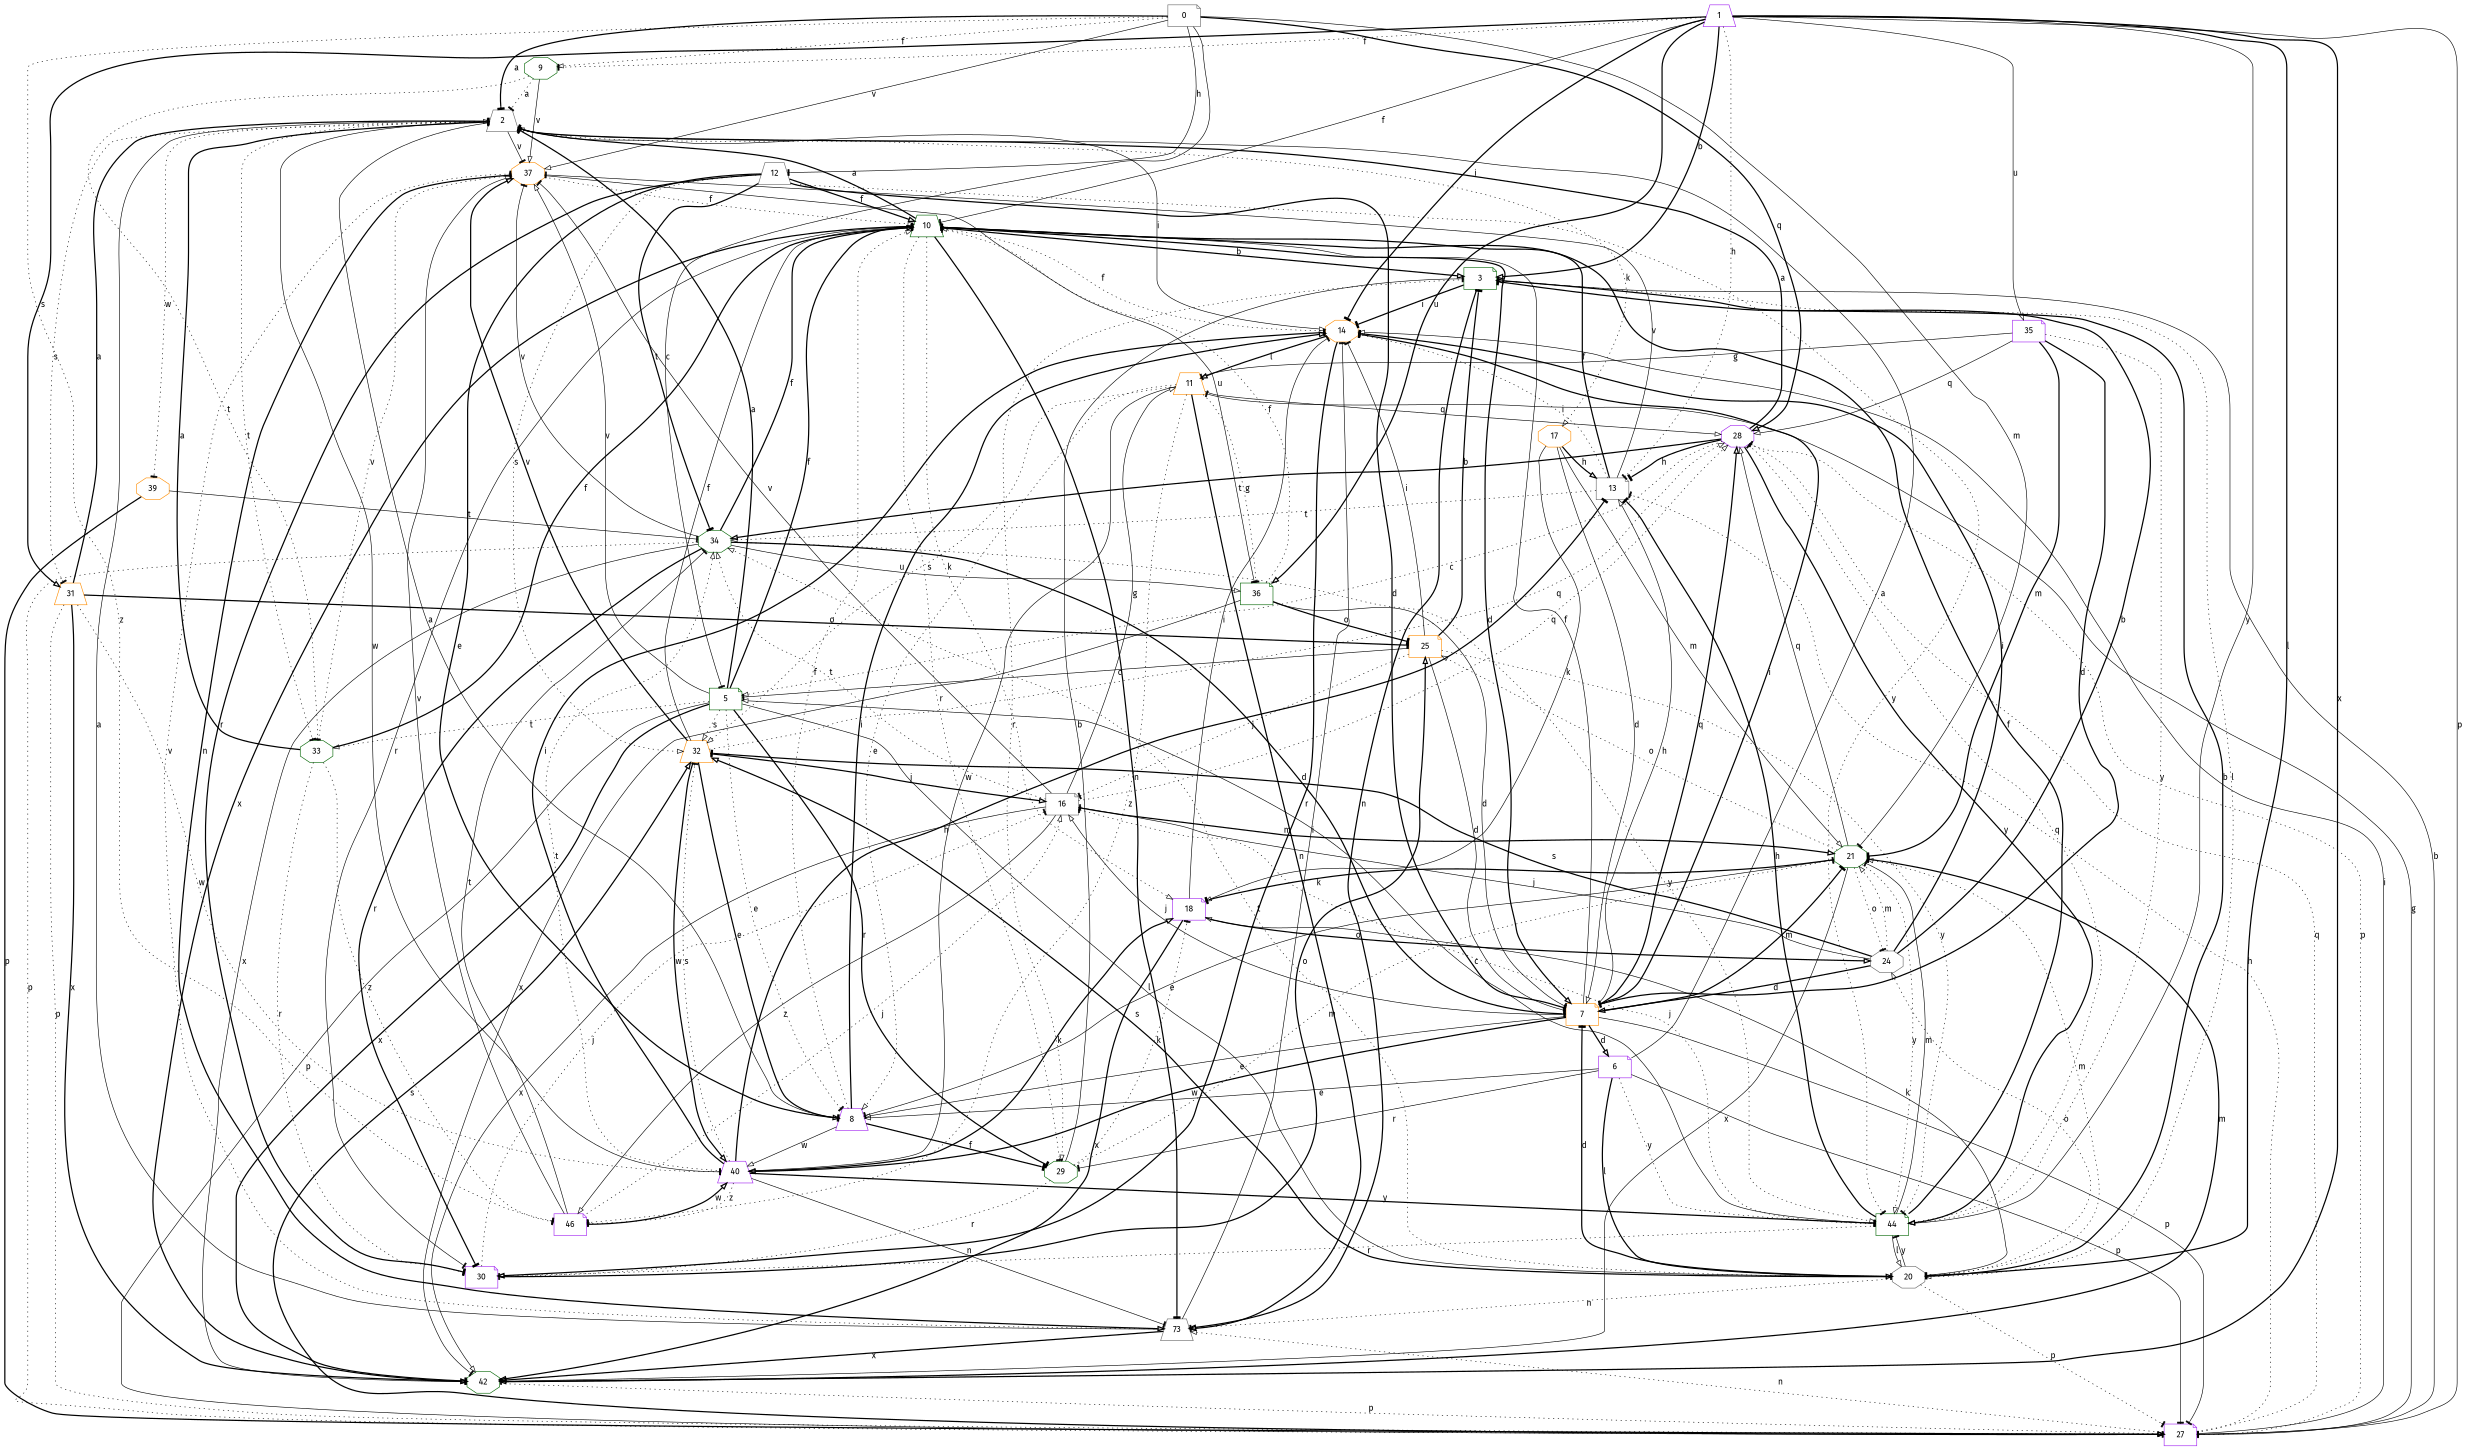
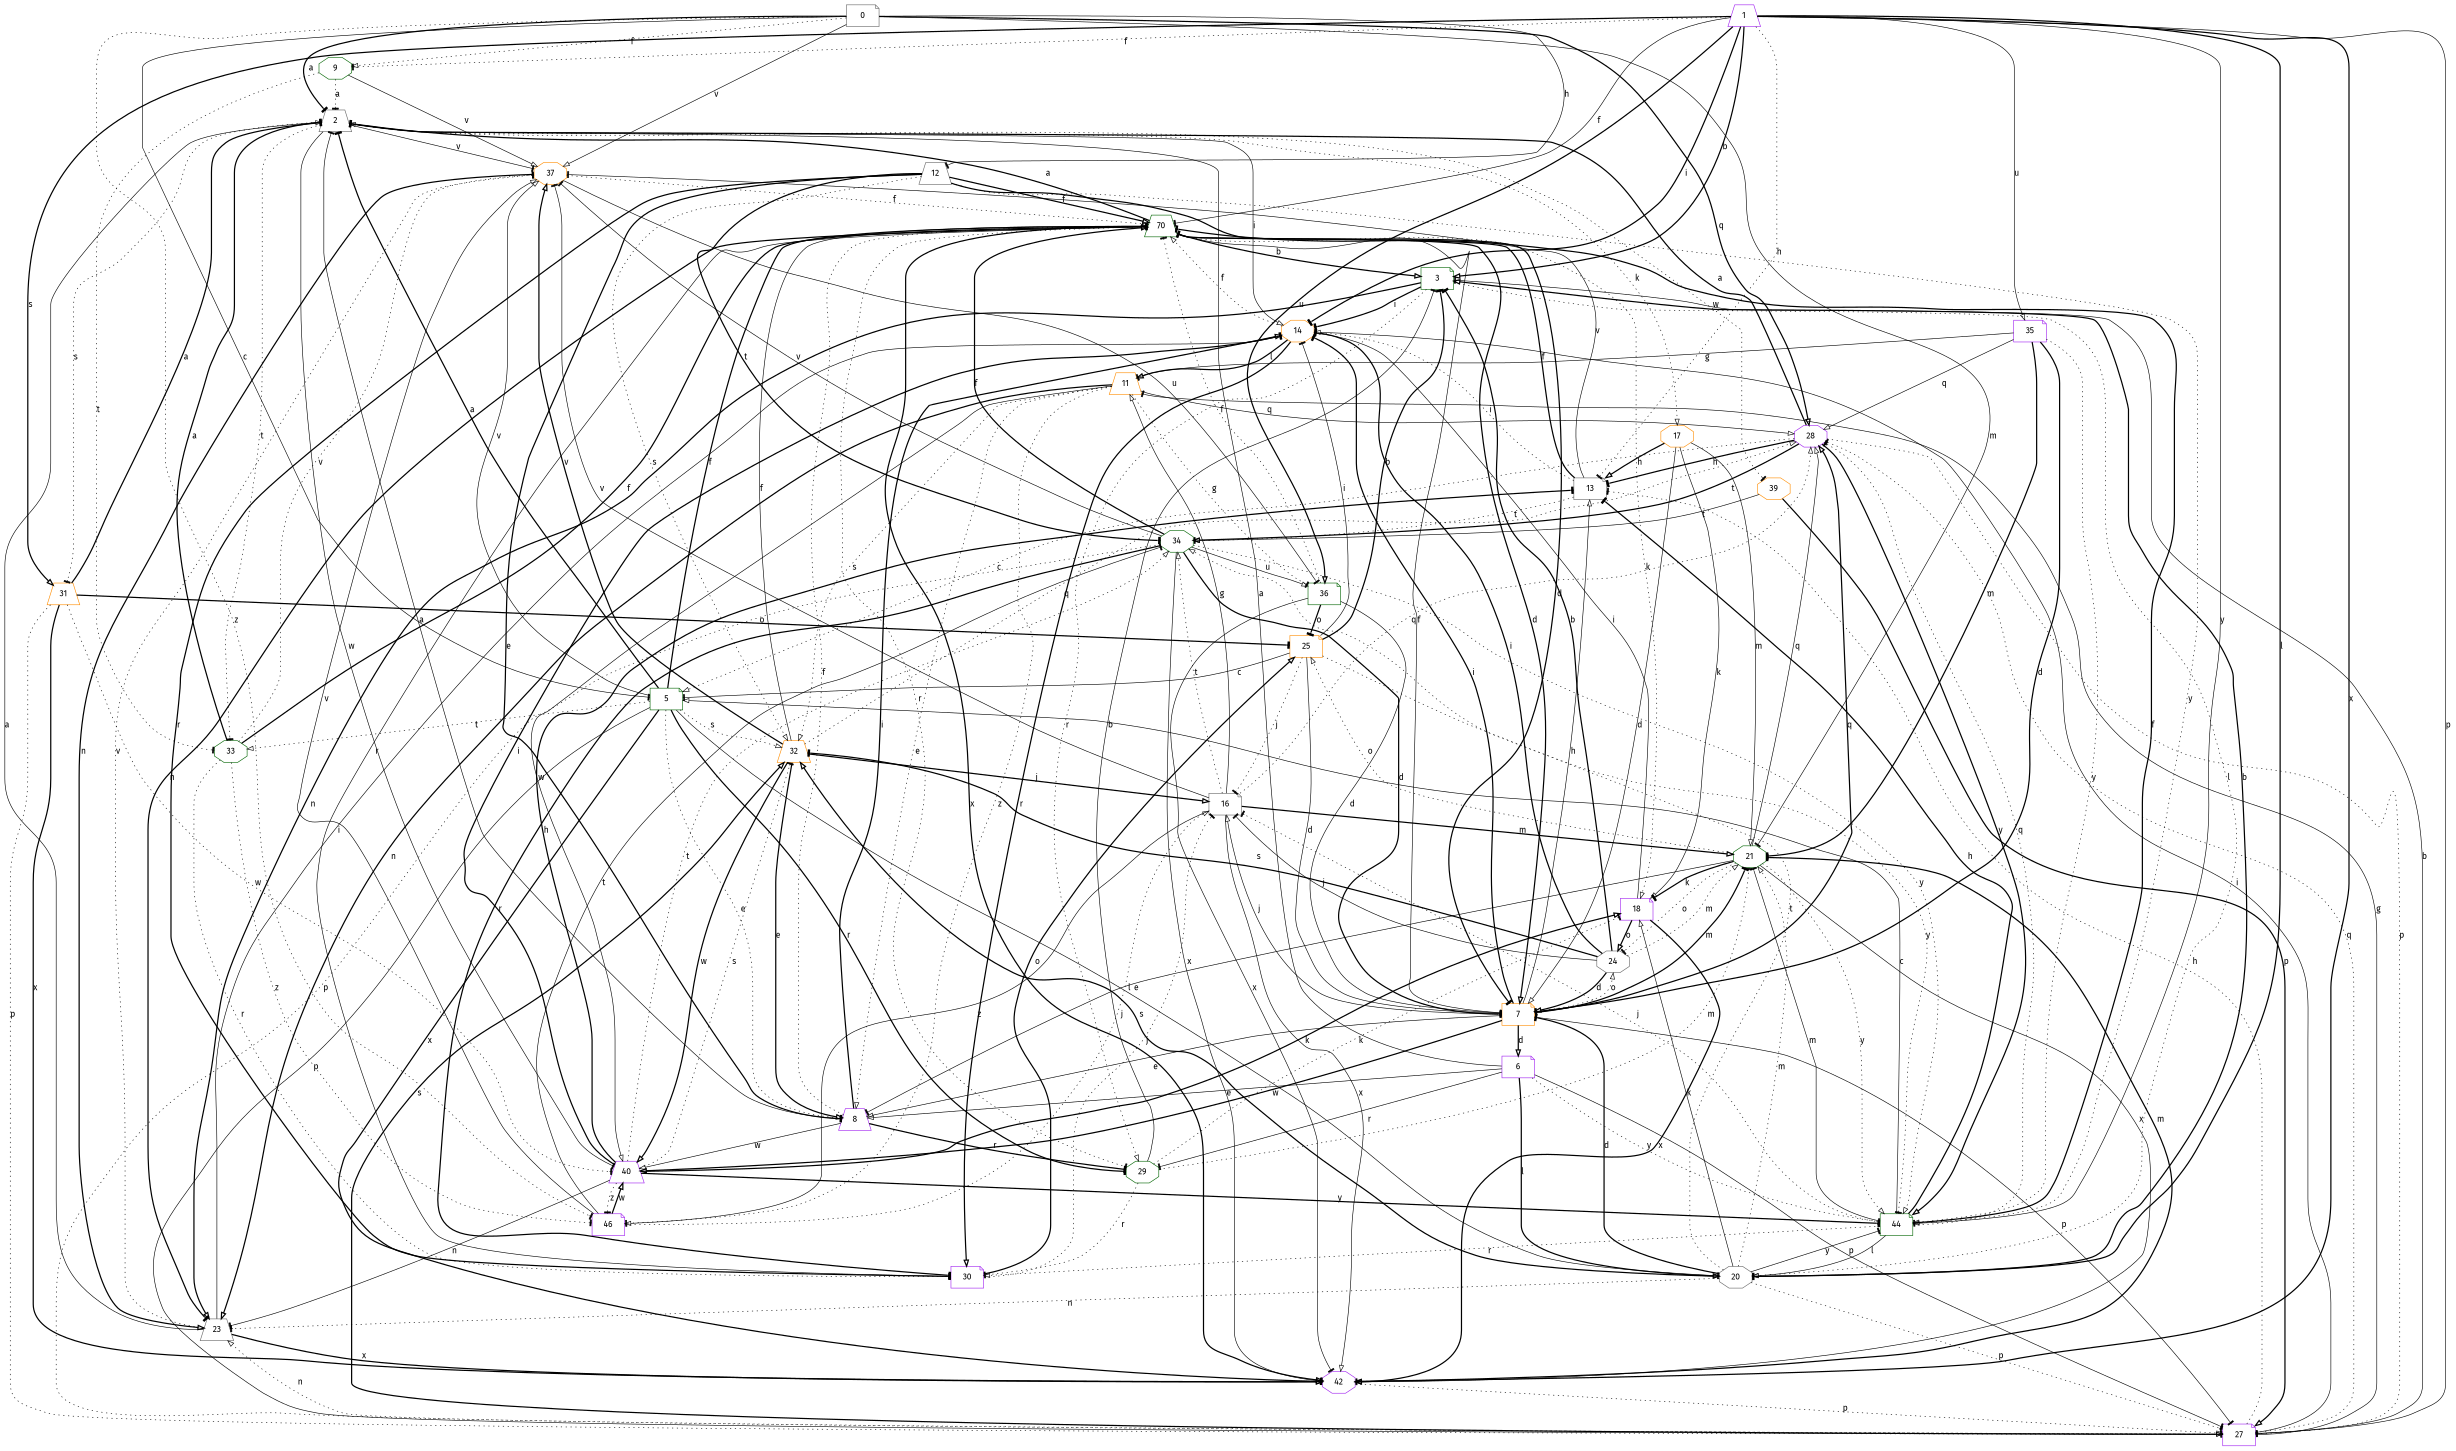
node "10": label "10" -> "70"
edge "8" -> "29": label "f" -> "r"
edge "20" -> "24": now "7" -> "24"
node "73": label "73" -> "23"
node "42": color darkgreen -> purple
